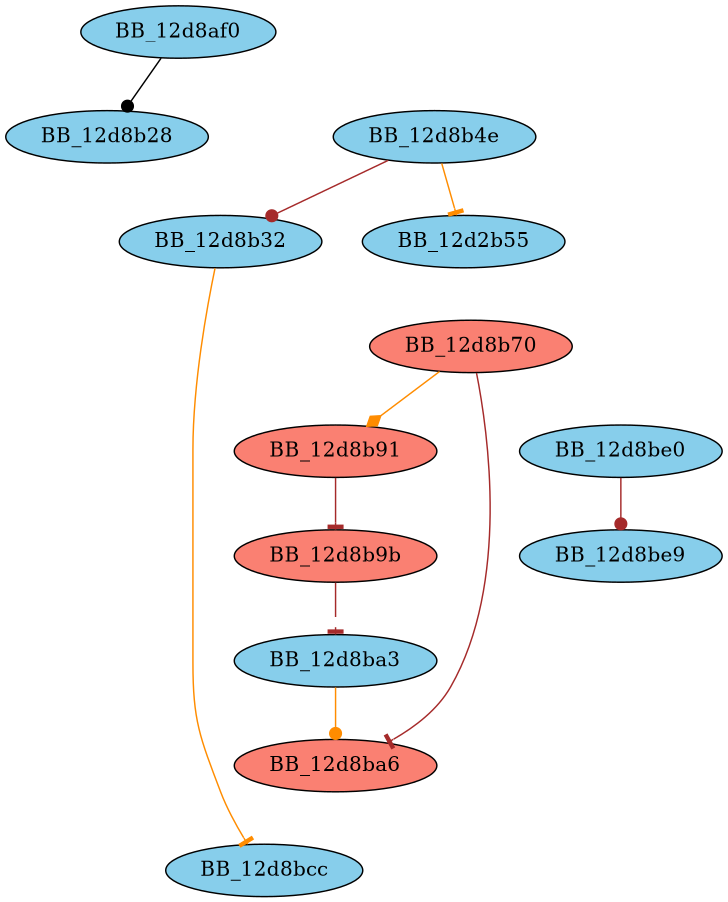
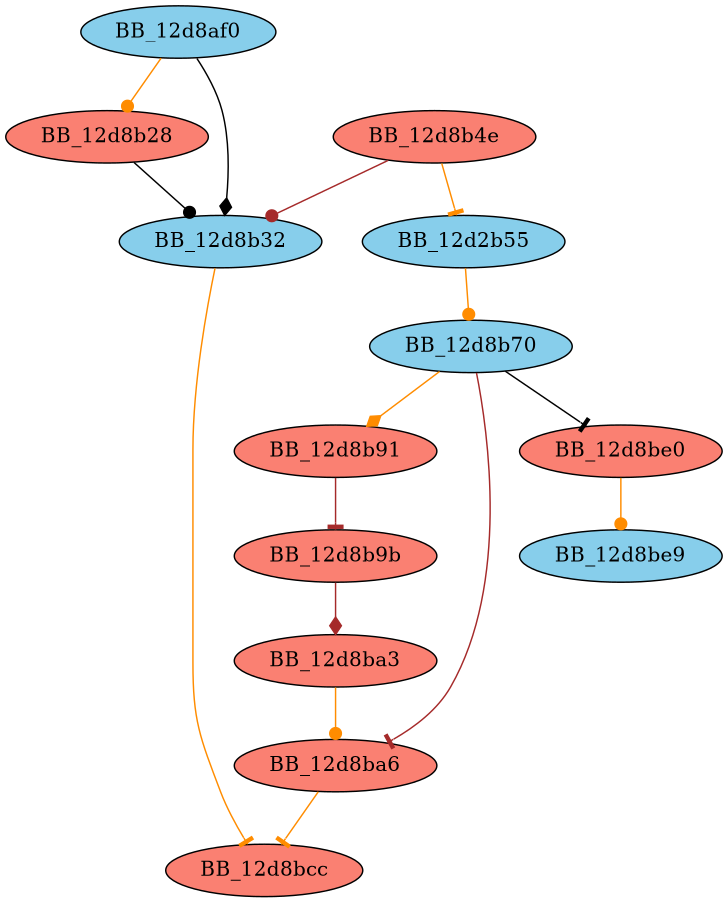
edge "BB_12d8af0" -> "BB_12d8b28": color black -> darkorange
edge "BB_12d8af0" -> "BB_12d8b32": added
node "BB_12d8b28": fillcolor skyblue -> salmon
node "BB_12d8b4e": fillcolor skyblue -> salmon
edge "BB_12d8b28" -> "BB_12d8b32": added
edge "BB_12d2b55" -> "BB_12d8b70": added
node "BB_12d8b70": fillcolor salmon -> skyblue
edge "BB_12d8b70" -> "BB_12d8be0": added
node "BB_12d8be0": fillcolor skyblue -> salmon
edge "BB_12d8be0" -> "BB_12d8be9": color brown -> darkorange
edge "BB_12d8b9b" -> "BB_12d8ba3": arrowhead tee -> diamond
node "BB_12d8ba3": fillcolor skyblue -> salmon
edge "BB_12d8ba6" -> "BB_12d8bcc": added
node "BB_12d8bcc": fillcolor skyblue -> salmon
